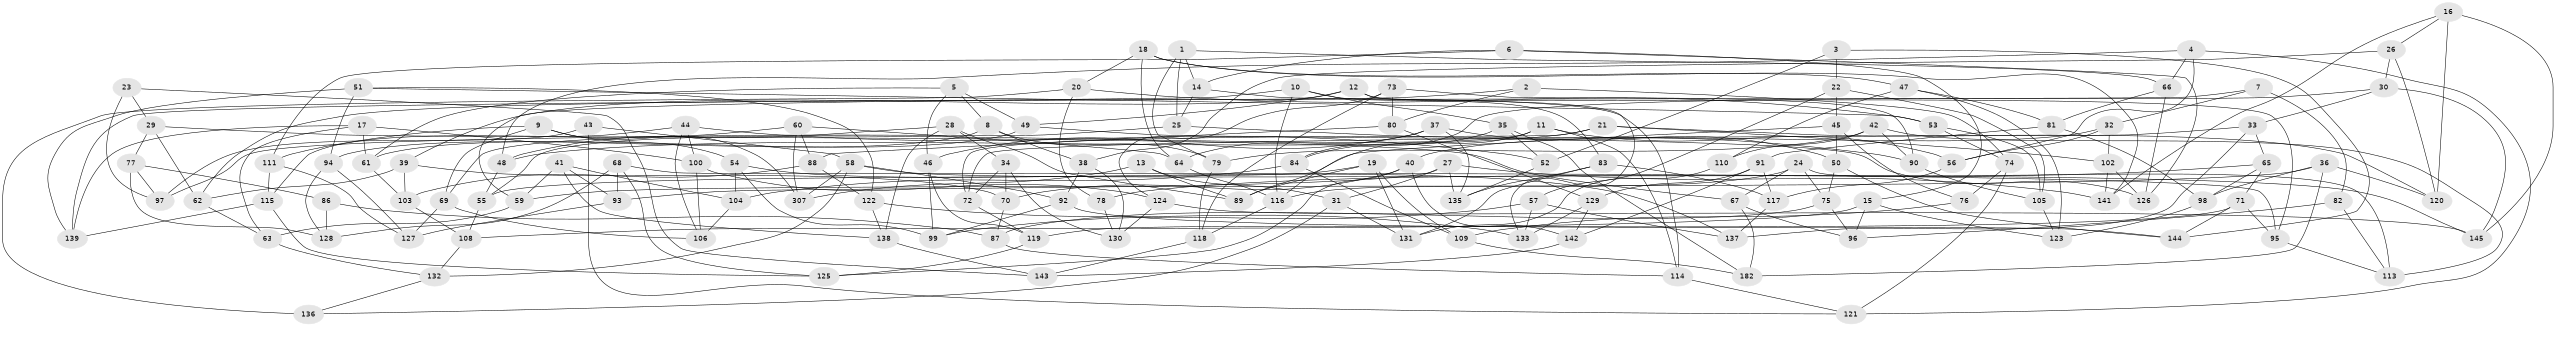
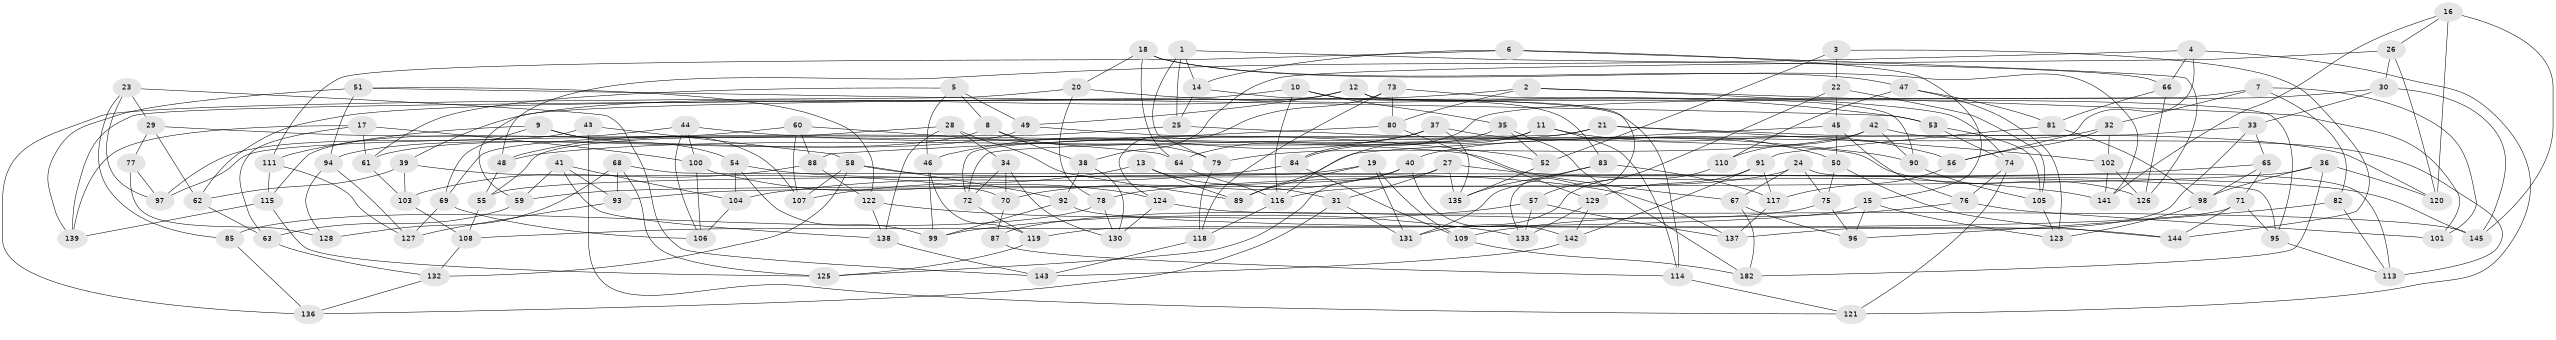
node "86": removed
node "307": label "307" -> "107"
node "85": added
node "101": added
